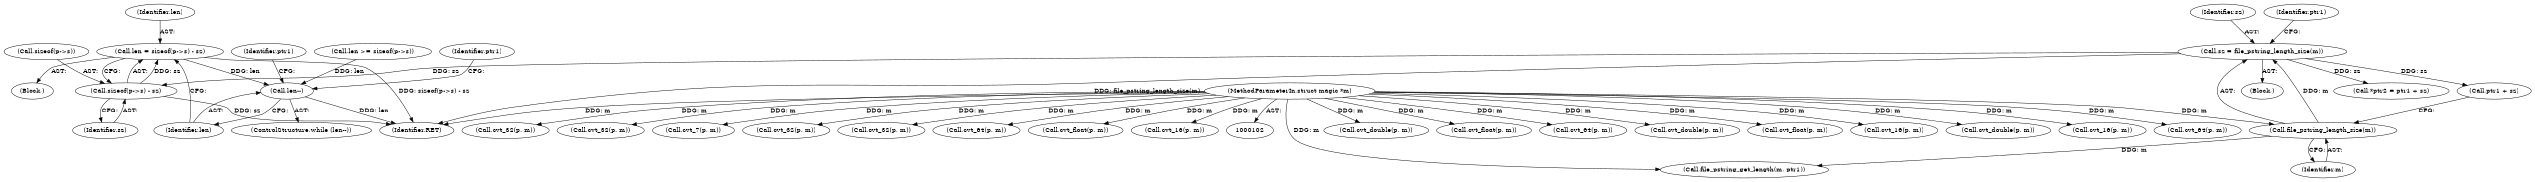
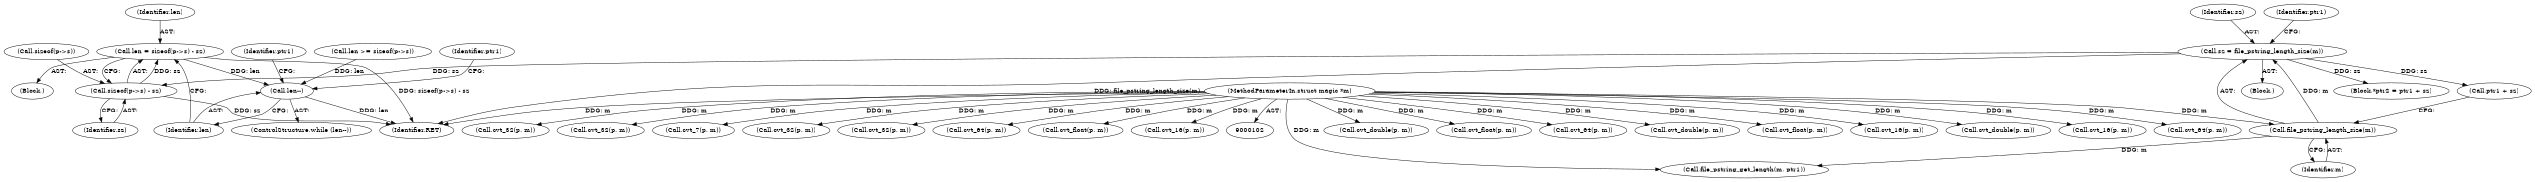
node "(Call,*ptr2 = ptr1 + sz)": label "(Call,*ptr2 = ptr1 + sz)" -> "(Block,*ptr2 = ptr1 + sz)"
node "1000102": label "1000102" -> "9000102"
